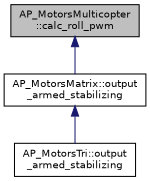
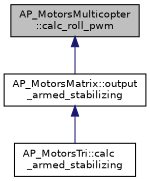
node "AP_MotorsTri::output _armed_stabilizing": label "AP_MotorsTri::output _armed_stabilizing" -> "AP_MotorsTri::calc _armed_stabilizing"
